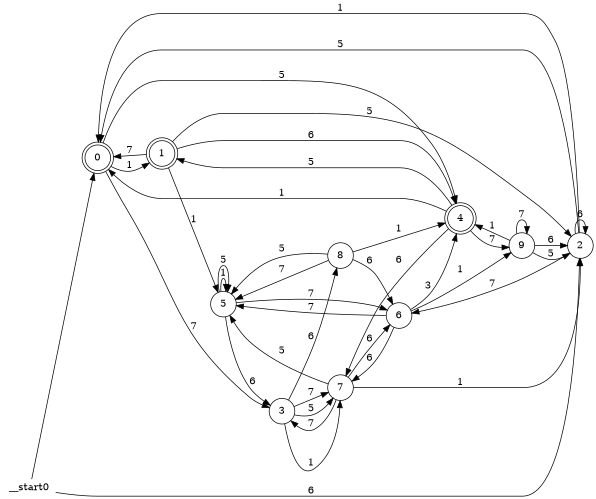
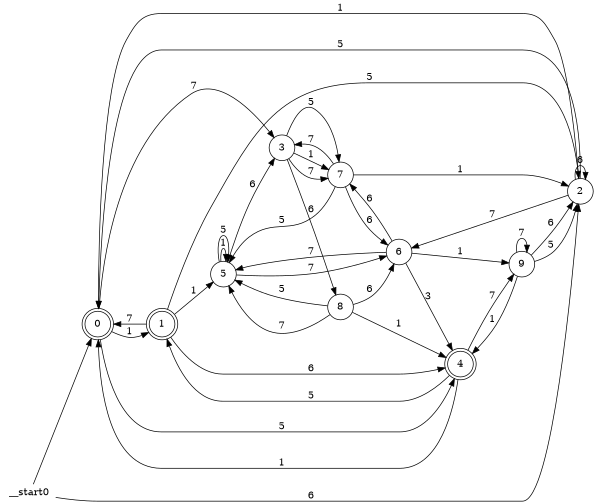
edge "4" -> "7": removed, label "6"
